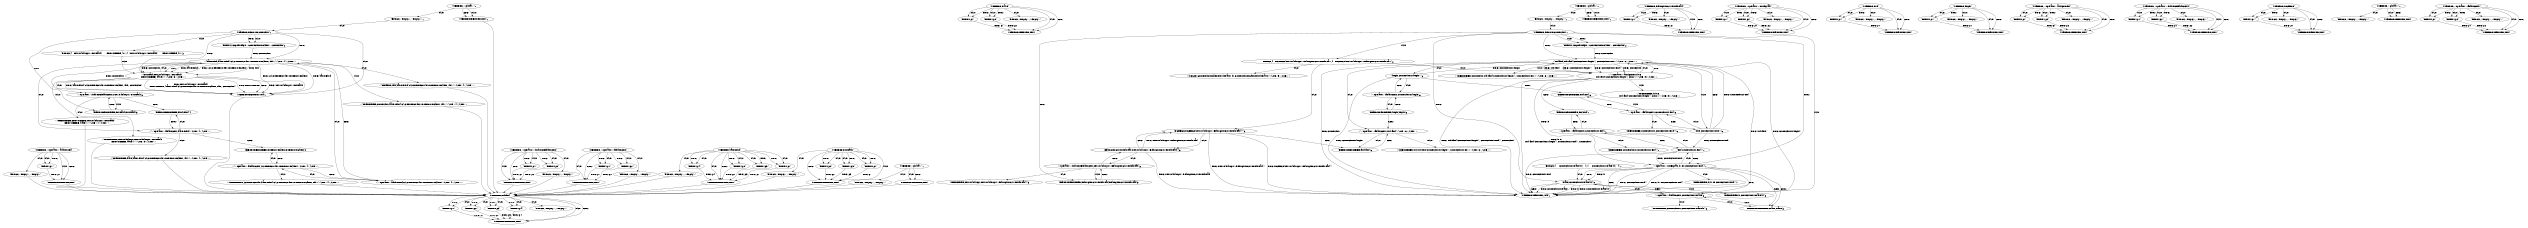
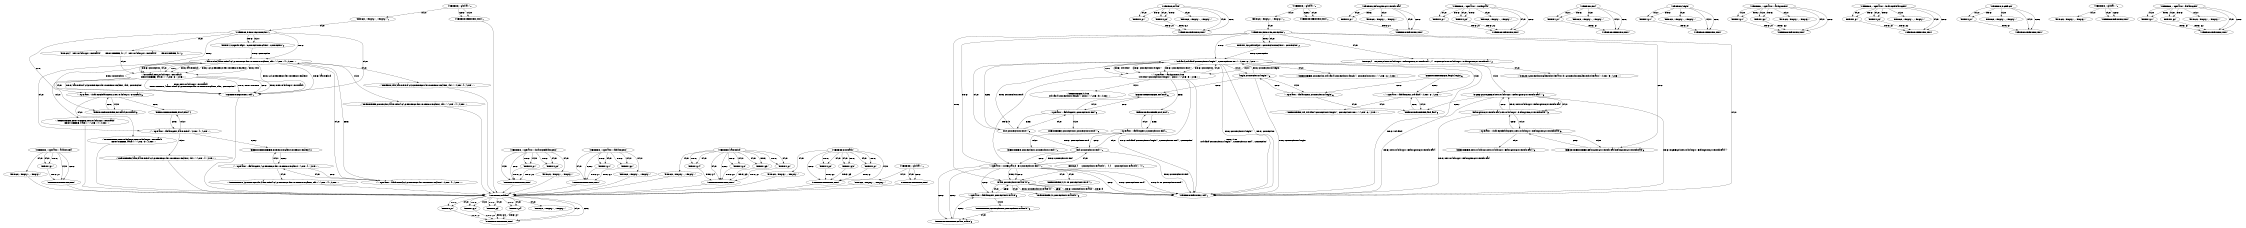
edge "(<operator>.fieldAccess,connections_.begin)" -> "(FIELD_IDENTIFIER,begin,begin)": now "(<operator>.fieldAccess,connections_.begin)" -> "(FIELD_IDENTIFIER,find,find)"
edge "(<operator>.fieldAccess,connections_.erase)" -> "(FIELD_IDENTIFIER,erase,erase)": now "(IDENTIFIER,connections_,connections_.erase(it))" -> "(FIELD_IDENTIFIER,erase,erase)"
